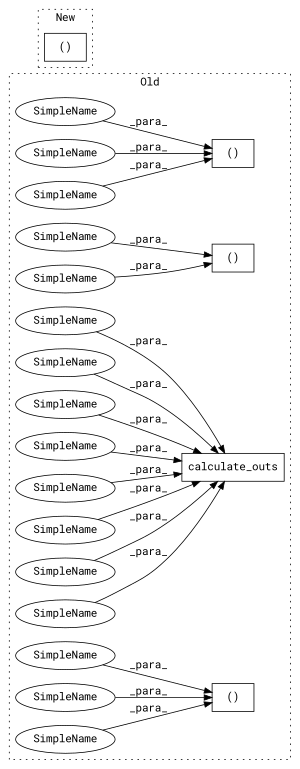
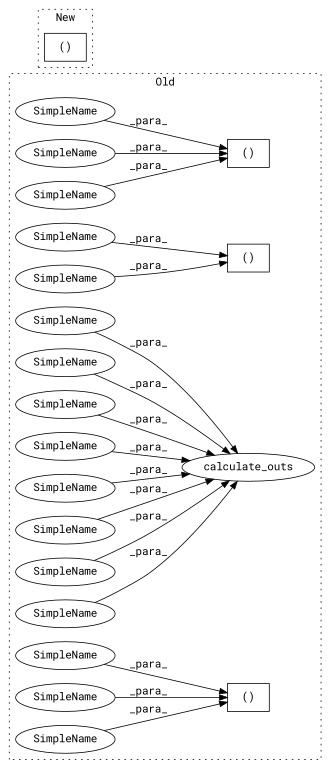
node "calculate_outs": shape box -> ellipse
